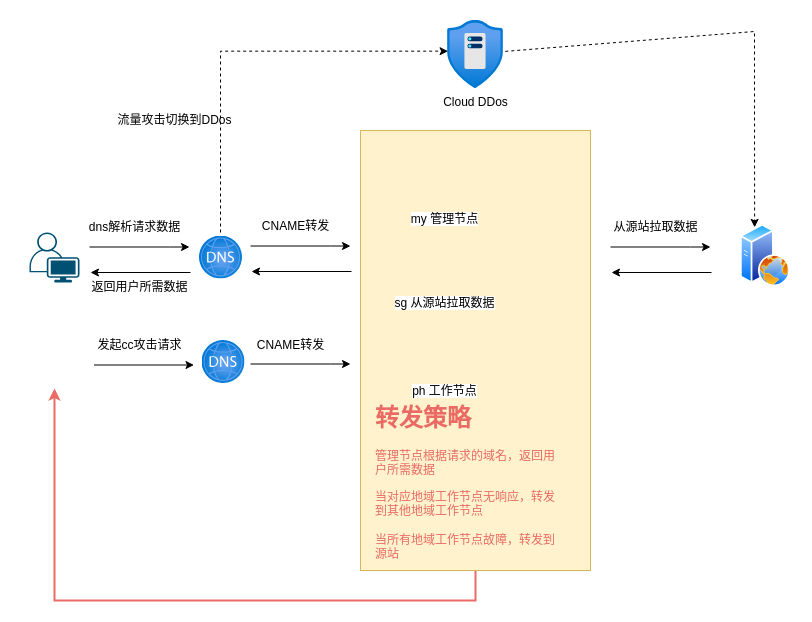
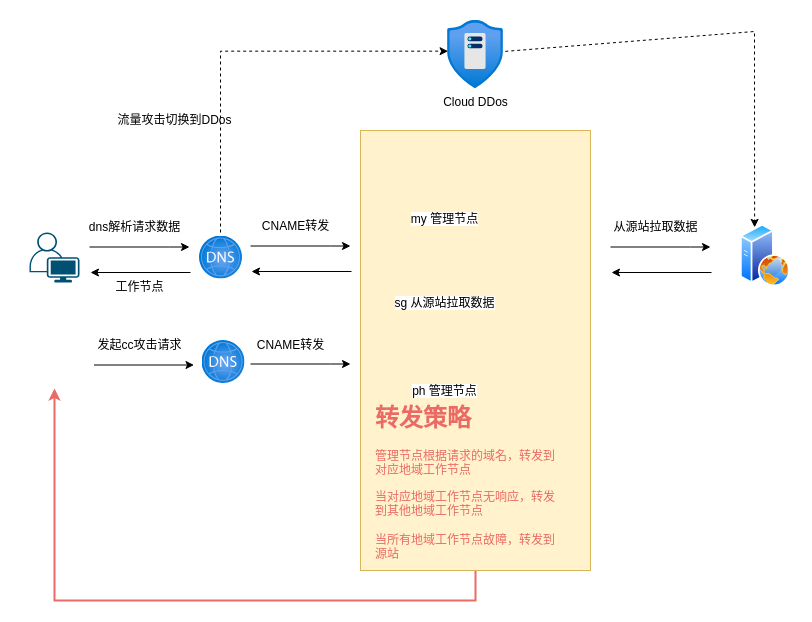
node "返回用户所需数据": label "返回用户所需数据" -> "工作节点"
node "ph 工作节点": label "ph 工作节点" -> "ph 管理节点"
node "转发策略管理节点根据请求的域名，返回用户所需数据 当对应地域工作节点无响应，转发到其他地域工作节点 当所有地域工作节点故障，转发到源站": label "转发策略管理节点根据请求的域名，返回用户所需数据 当对应地域工作节点无响应，转发到其他地域工作节点 当所有地域工作节点故障，转发到源站" -> "转发策略管理节点根据请求的域名，转发到对应地域工作节点 当对应地域工作节点无响应，转发到其他地域工作节点 当所有地域工作节点故障，转发到源站"
